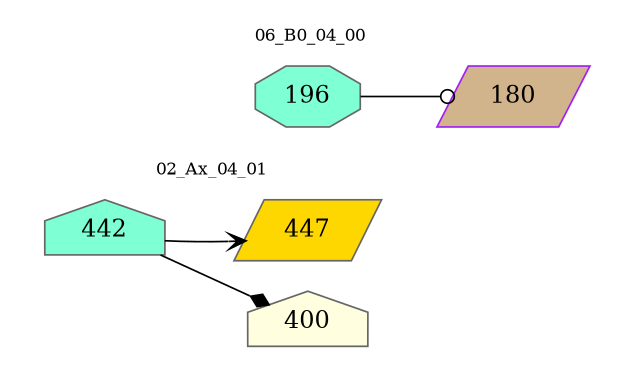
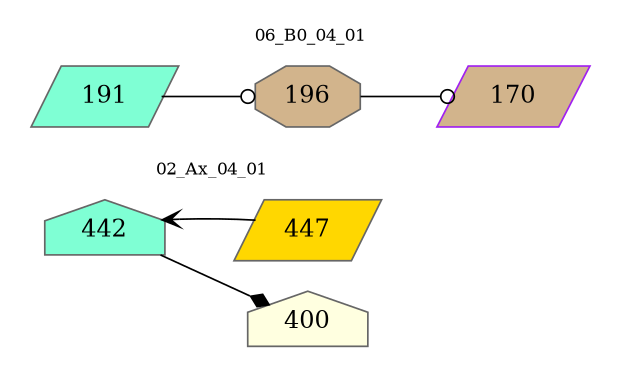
cluster "06_B0_04_00": label "06_B0_04_00" -> "06_B0_04_01"
node "191": added
node "196": fillcolor aquamarine -> tan
node "180": label "180" -> "170"
edge "442" -> "447": reversed
